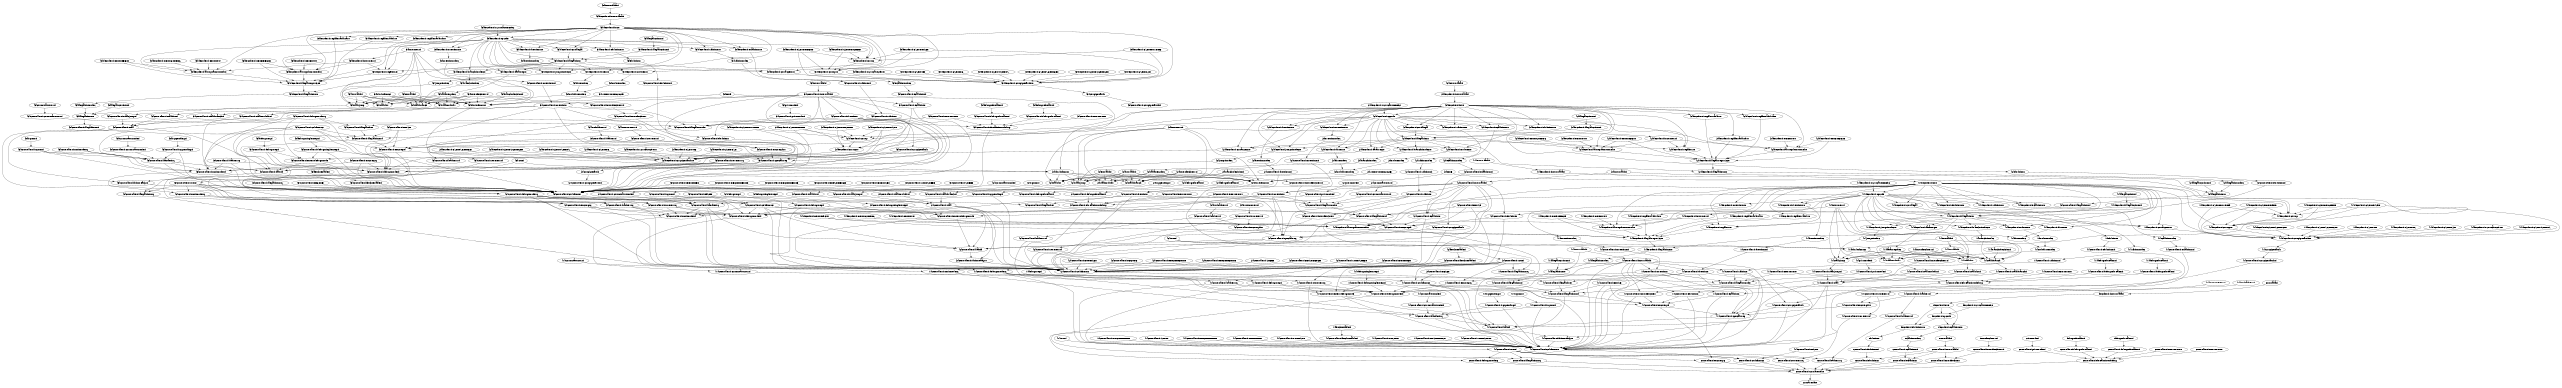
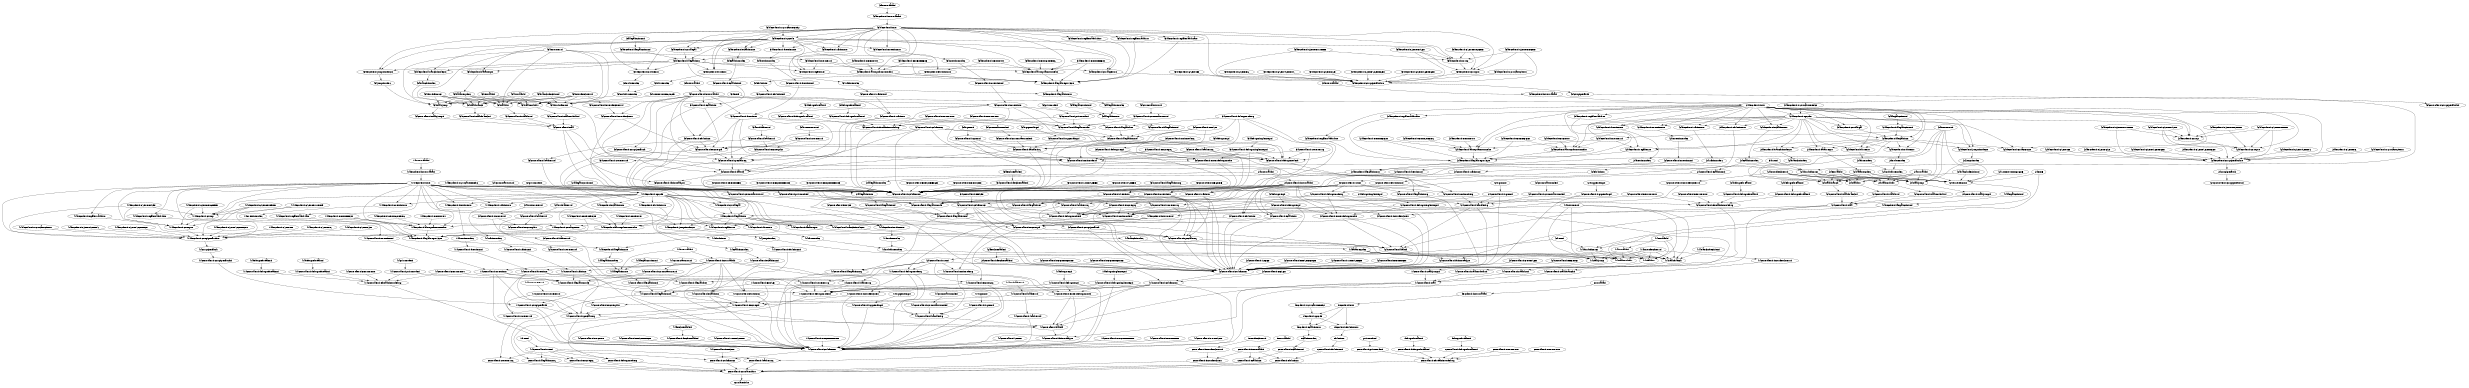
edge "[3]decoder_i.opcode" -> "[3]decoder_i.ebrk_insn_o": now "[3]decoder_i.OP_A_IMM" -> "[3]decoder_i.ebrk_insn_o"
node "[3]controller_i.dret_insn_i": added
edge "[1]decoder_i.opcode" -> "[1]div_en_dec": now "[1]decoder_i.opcode" -> "[1]decoder_i.div_en_o"
